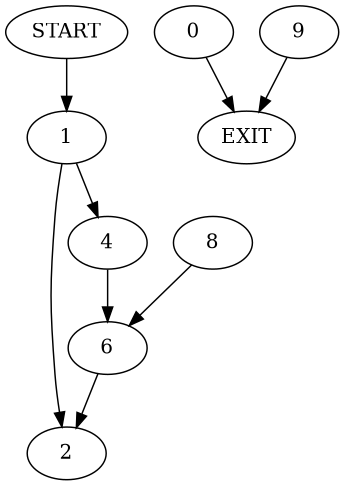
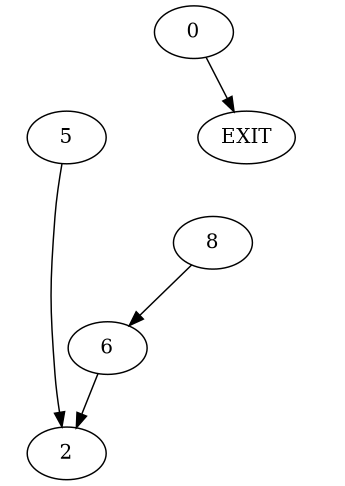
node "START": removed
node "9": removed
node "1": label "1" -> "5"
node "4": removed
